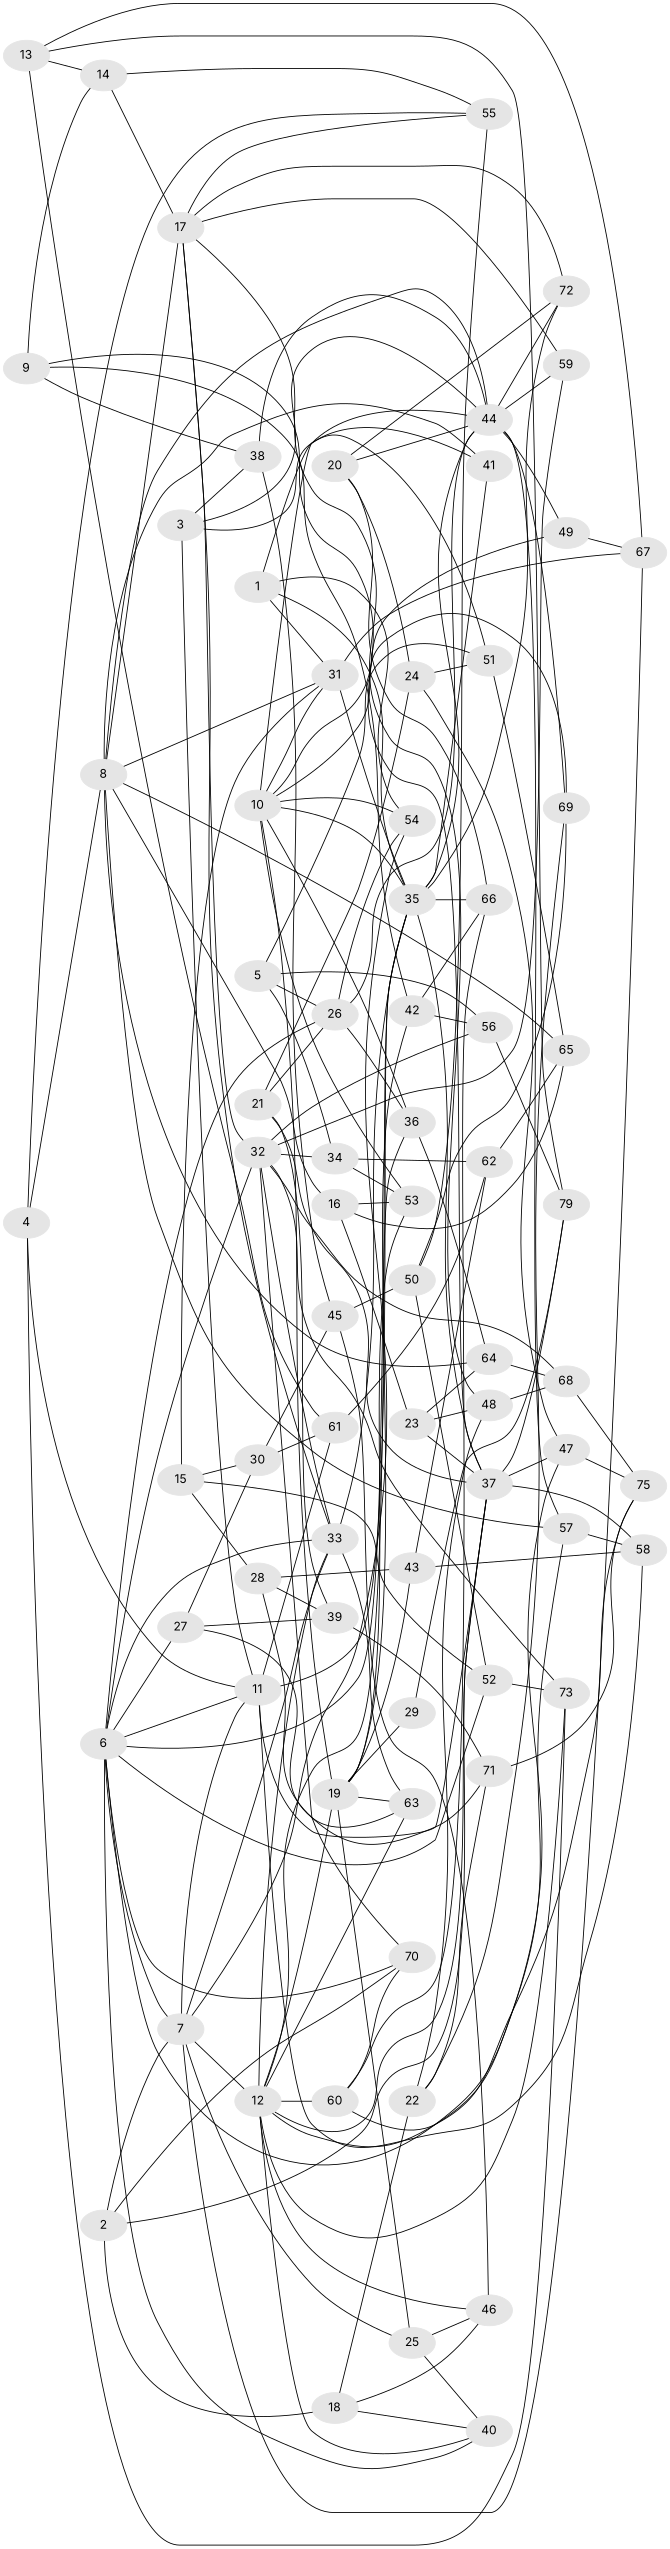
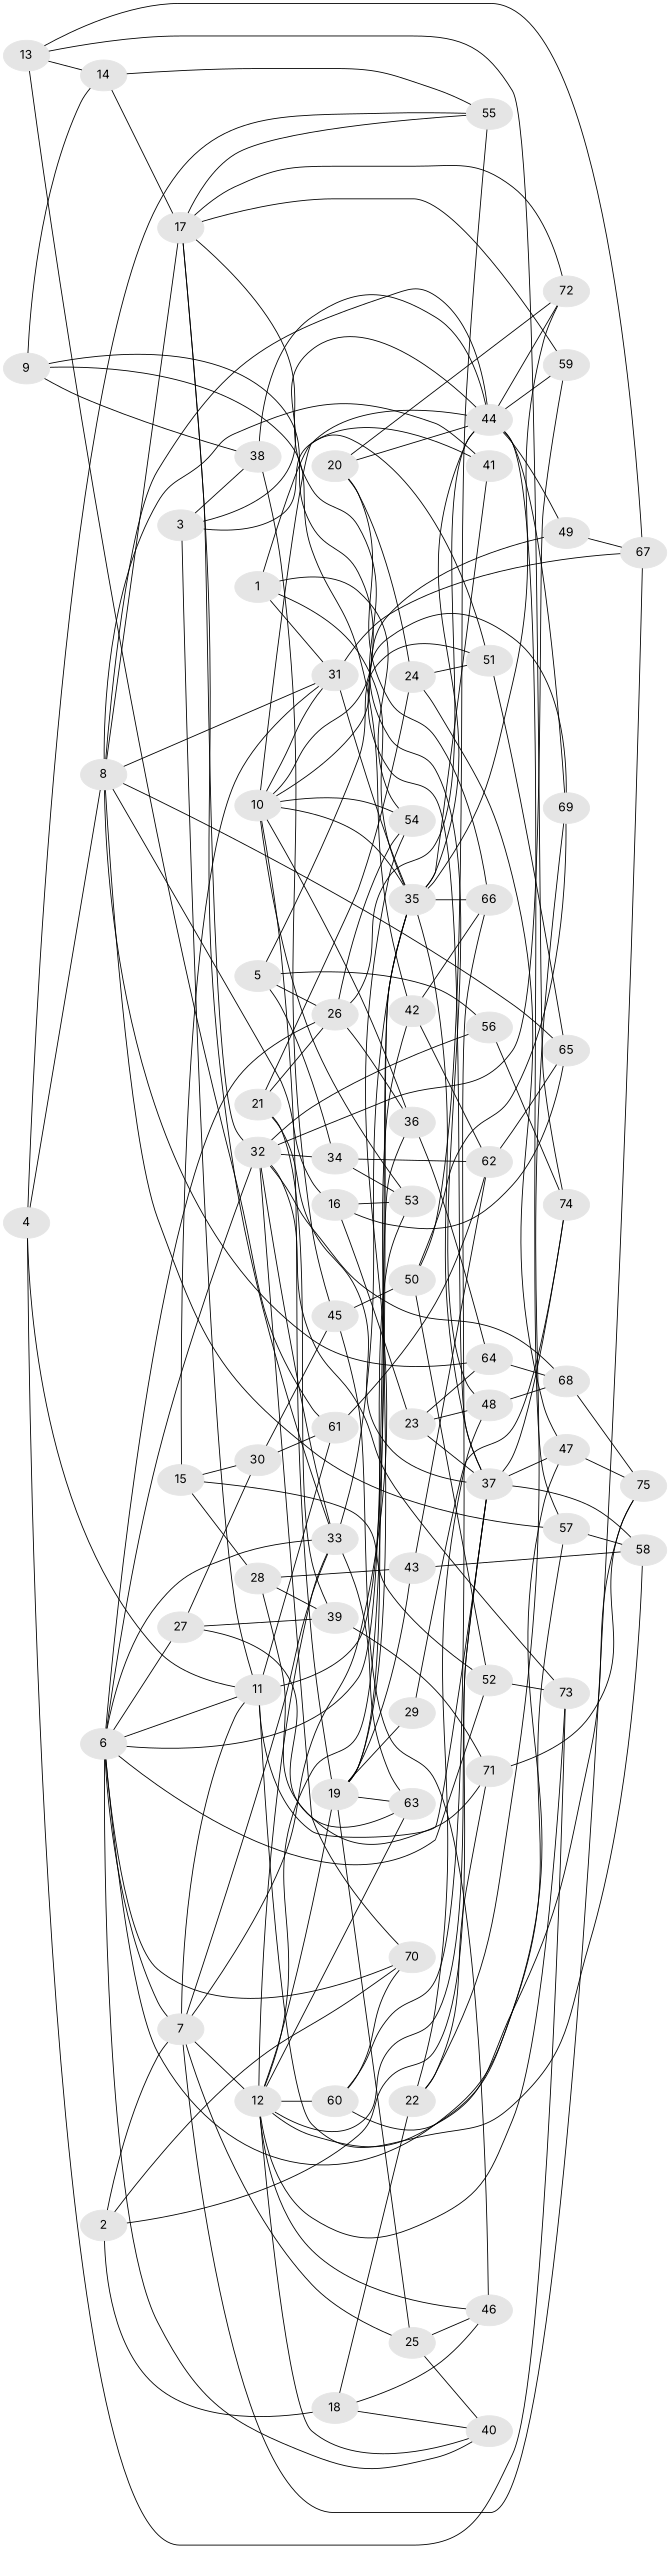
edge "42" -- "56": now "42" -- "62"
node "79": label "79" -> "74"
